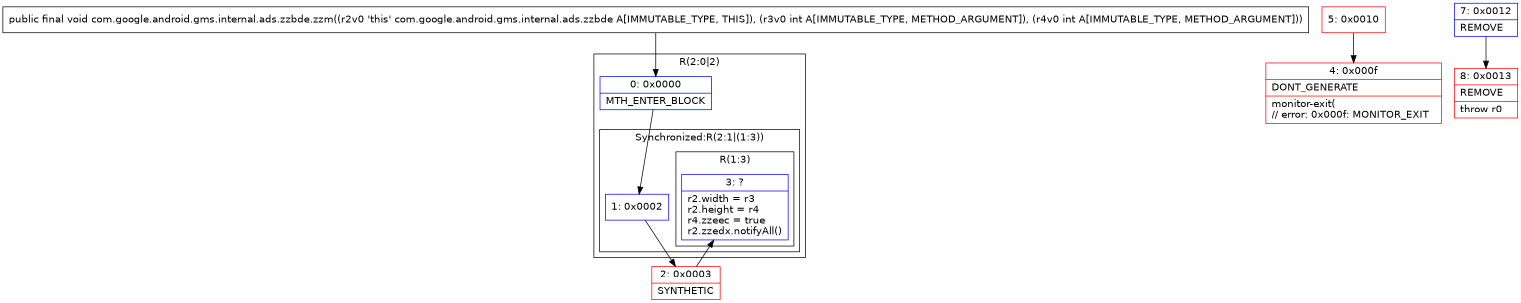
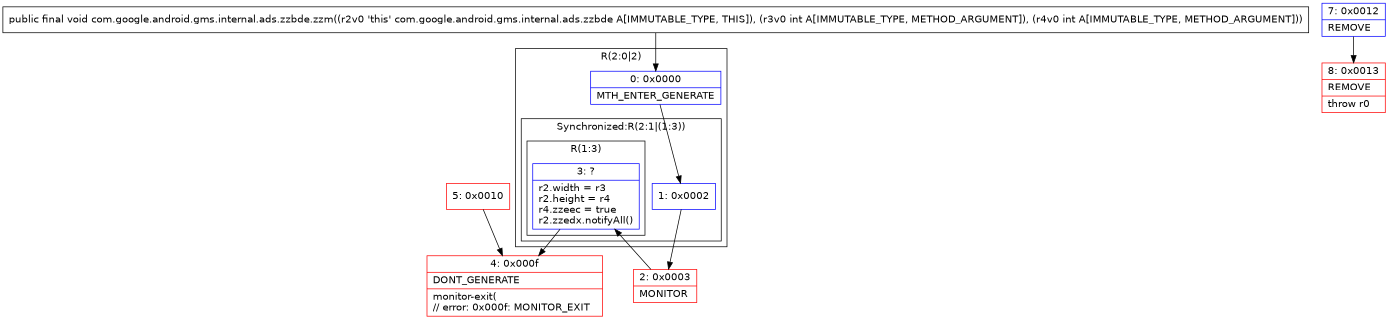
node "0: 0x0000": text "MTH_ENTER_BLOCK" -> "MTH_ENTER_GENERATE"
edge "3: ?" -> "4: 0x000f": added
node "2: 0x0003": text "SYNTHETIC" -> "MONITOR"
